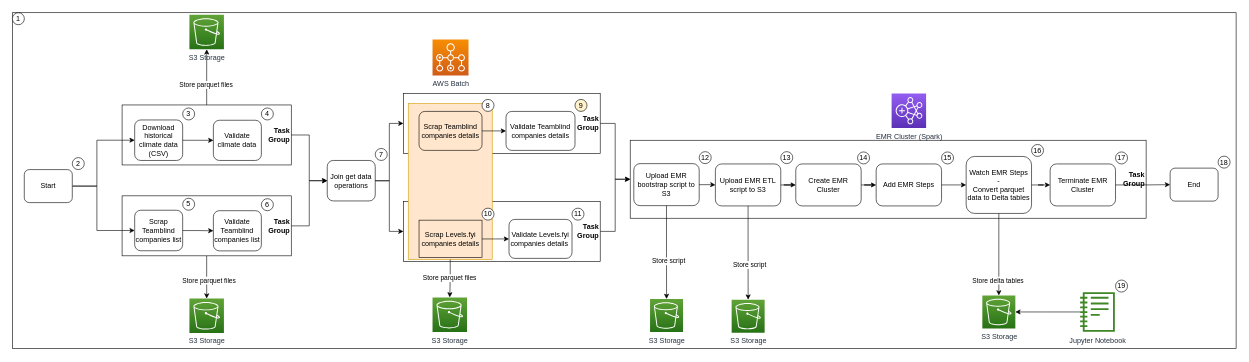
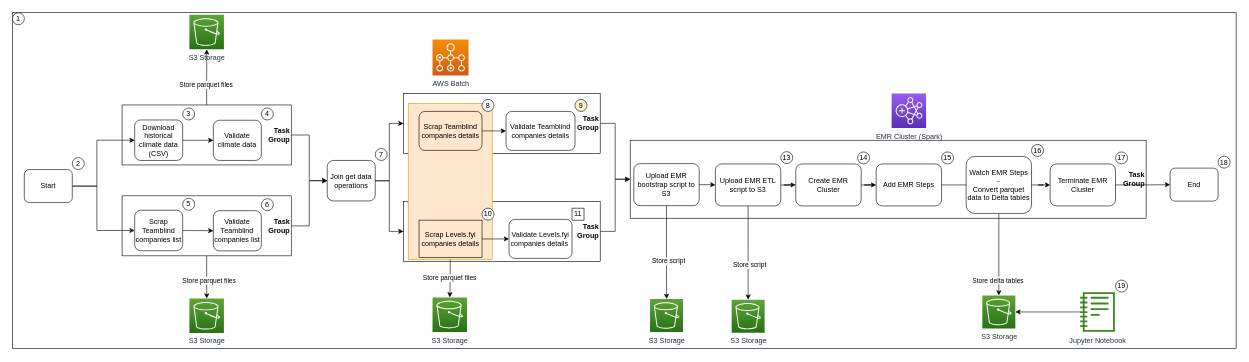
node "12": removed
edge "Add EMR Steps" -> "Watch EMR Steps - Convert parquet data to Delta tables": arrowhead classic -> none
node "11": shape ellipse -> rectangle
